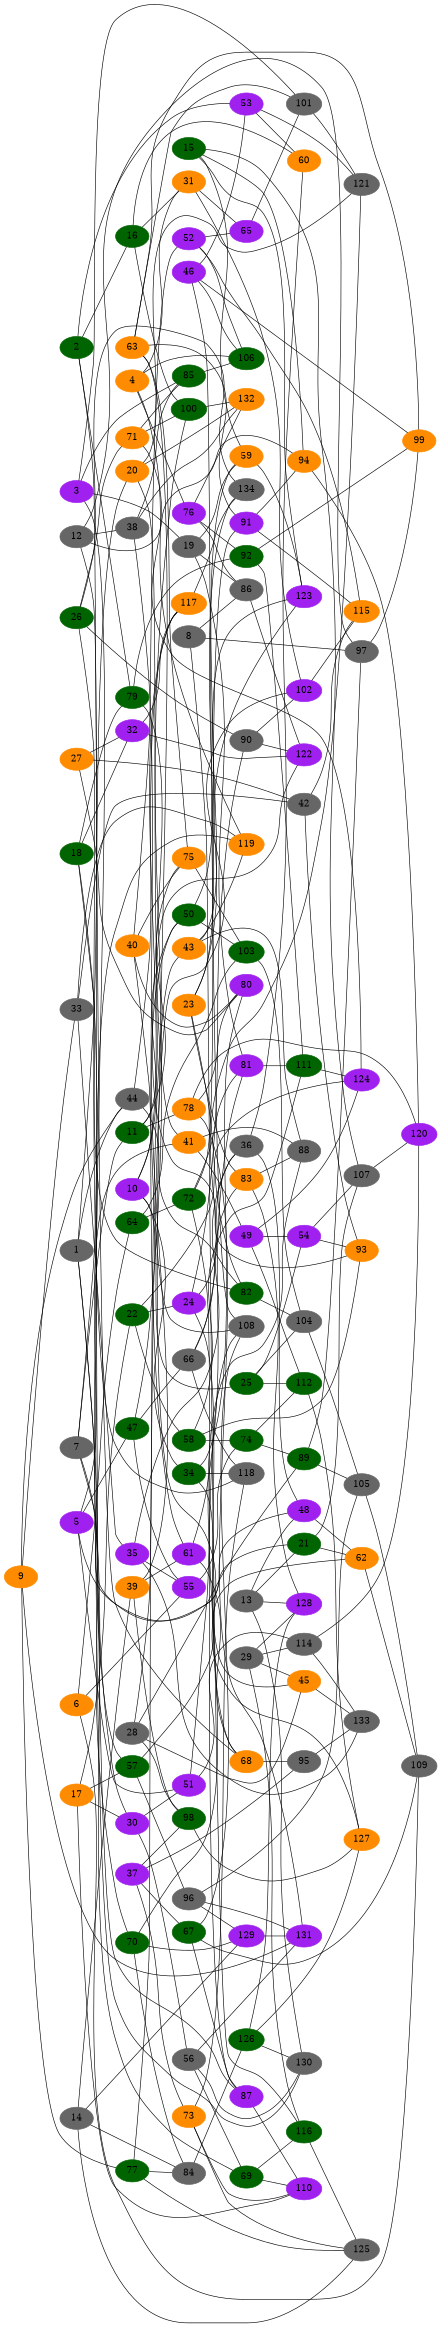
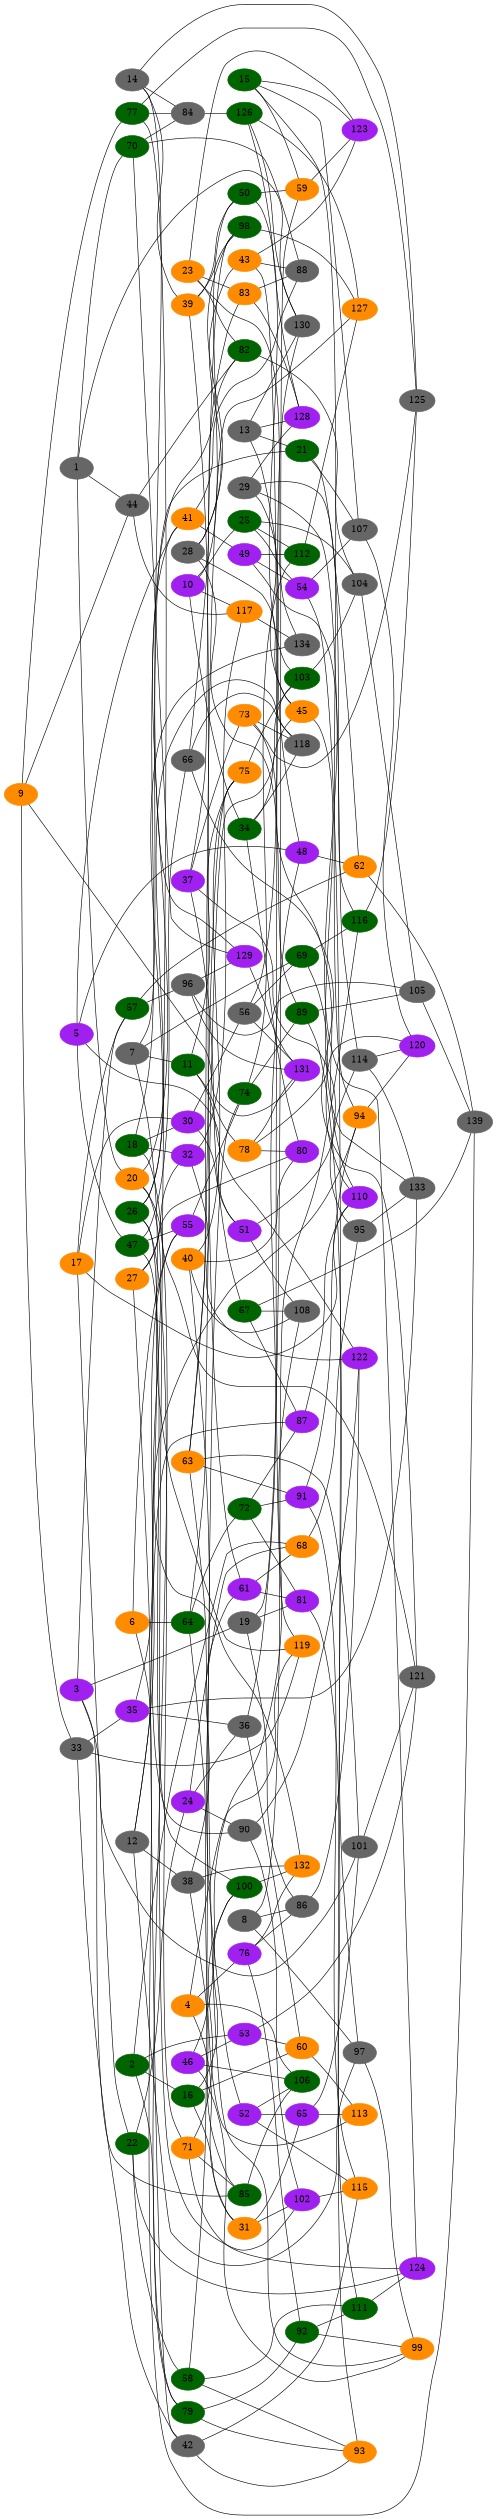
node "109": label "109" -> "139"
node "113": added
